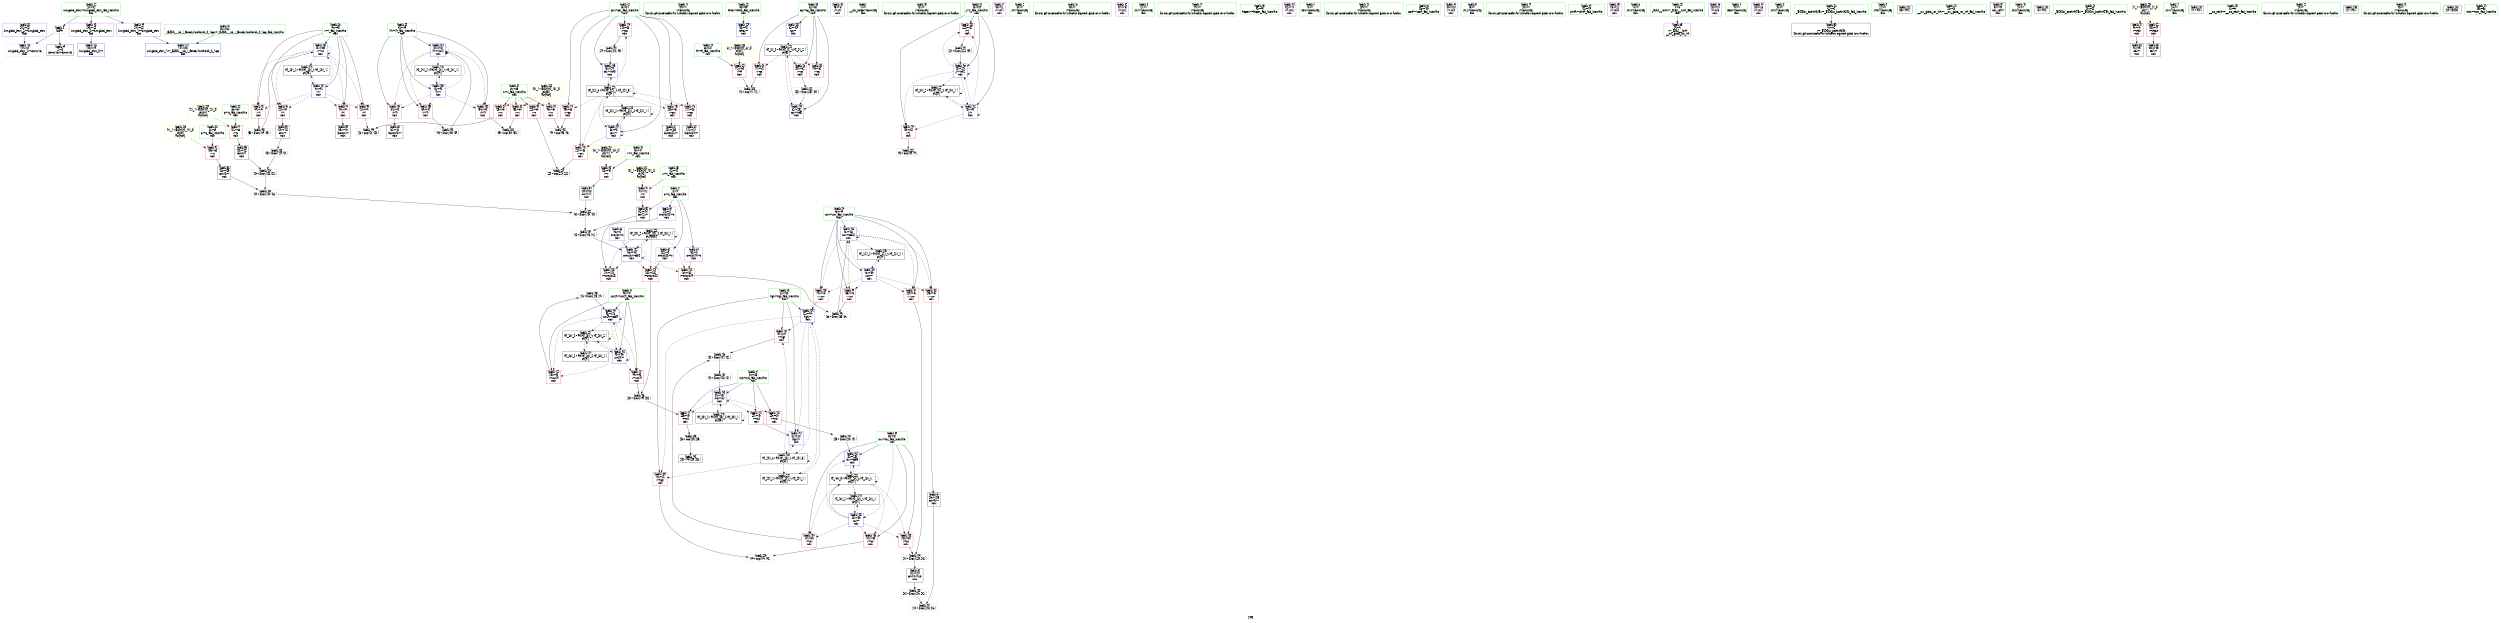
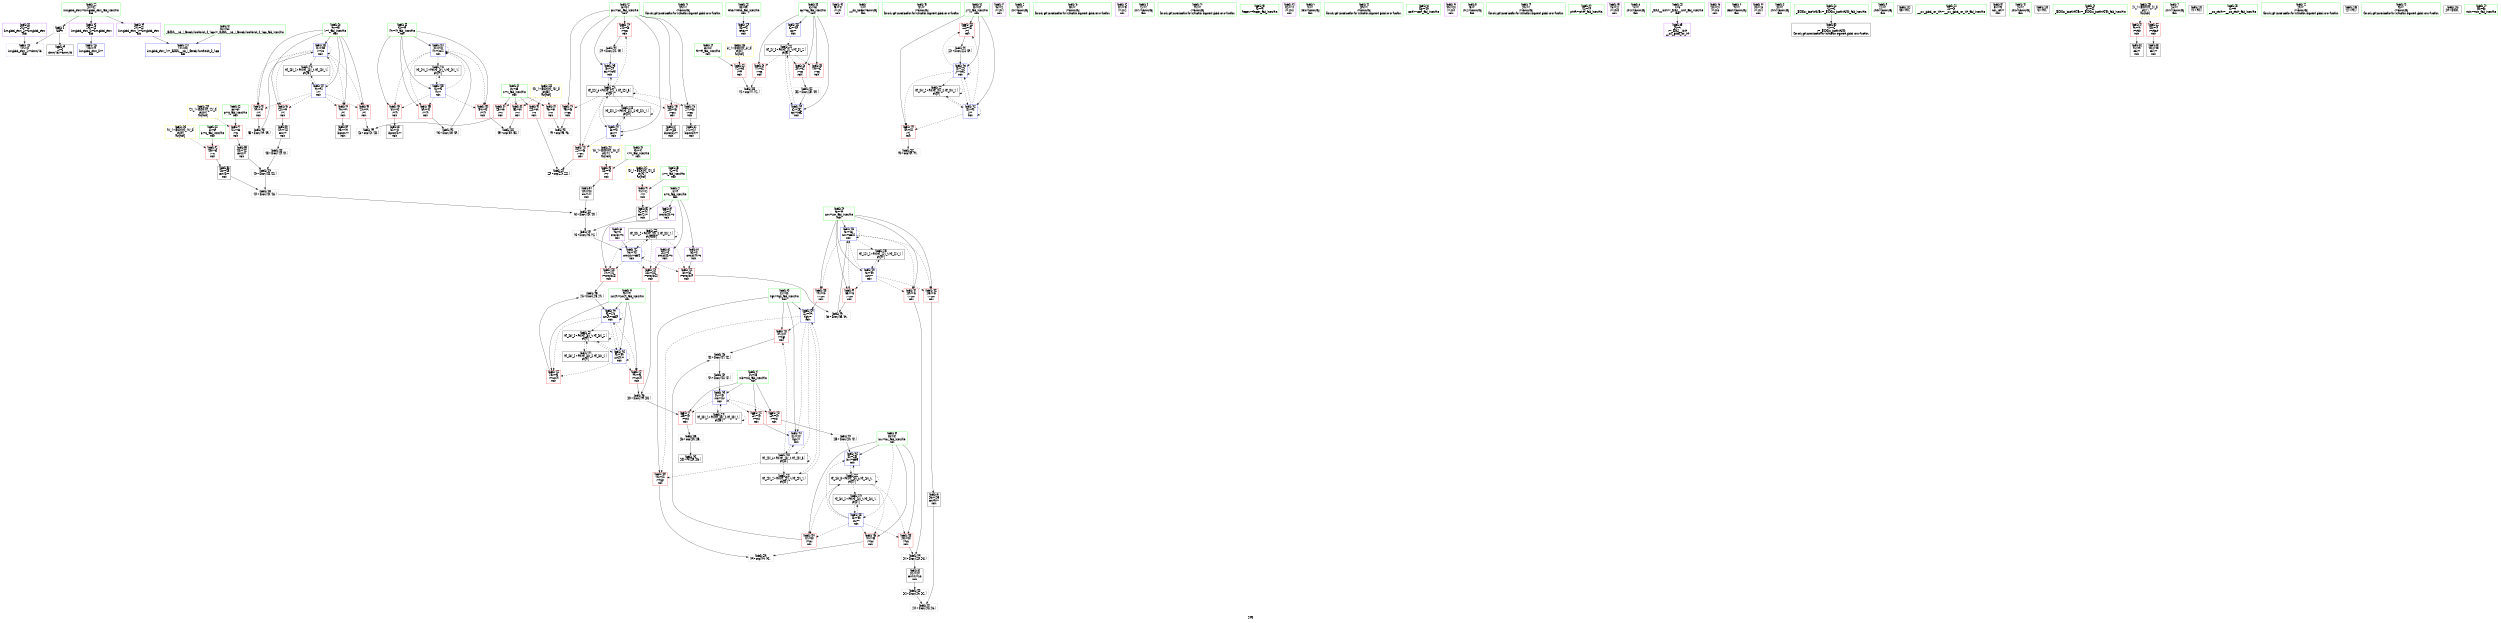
node "NodeID: 116": color red -> black
edge "NodeID: 134" -> "NodeID: 100": removed
edge "NodeID: 125" -> "NodeID: 195": added
node "NodeID: 232": text "MR_76V_5 = PHI(MR_26V_6, MR_26V_4, )" -> "MR_26V_5 = PHI(MR_26V_6, MR_26V_4, )"
